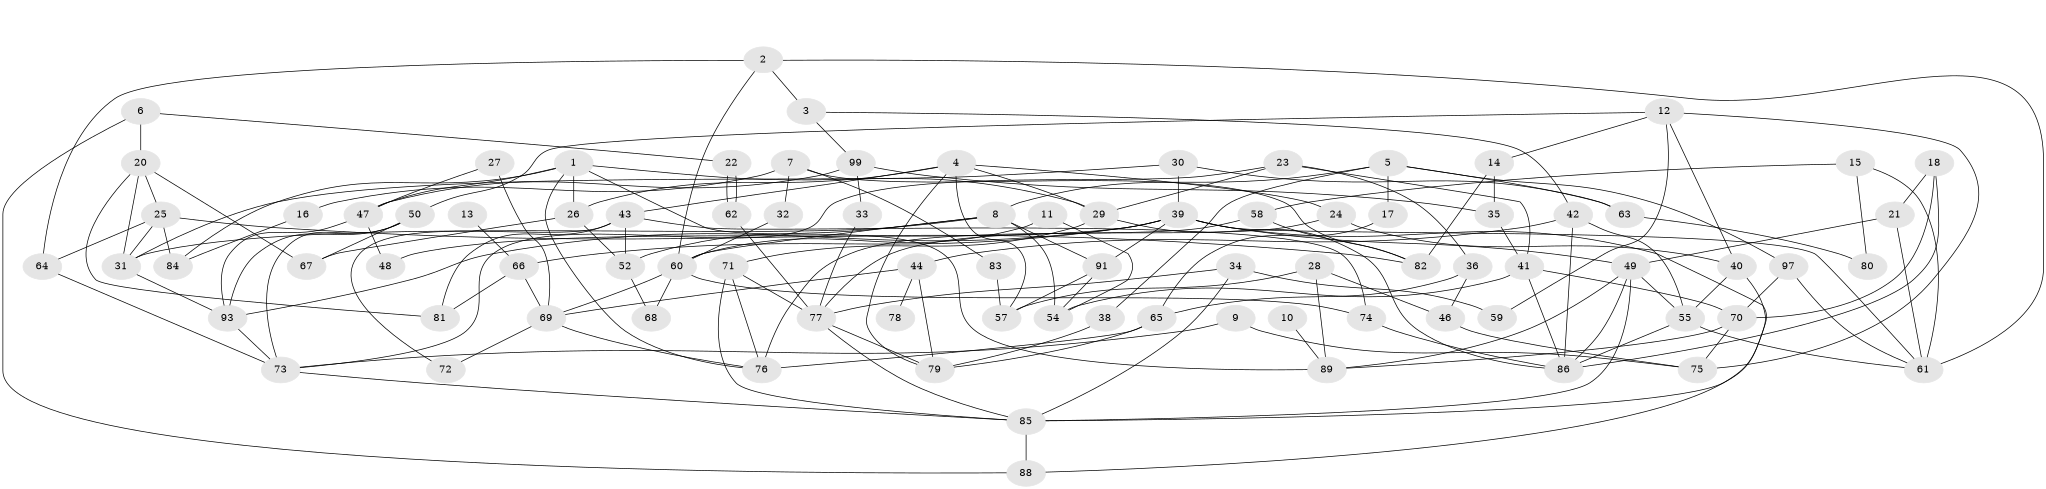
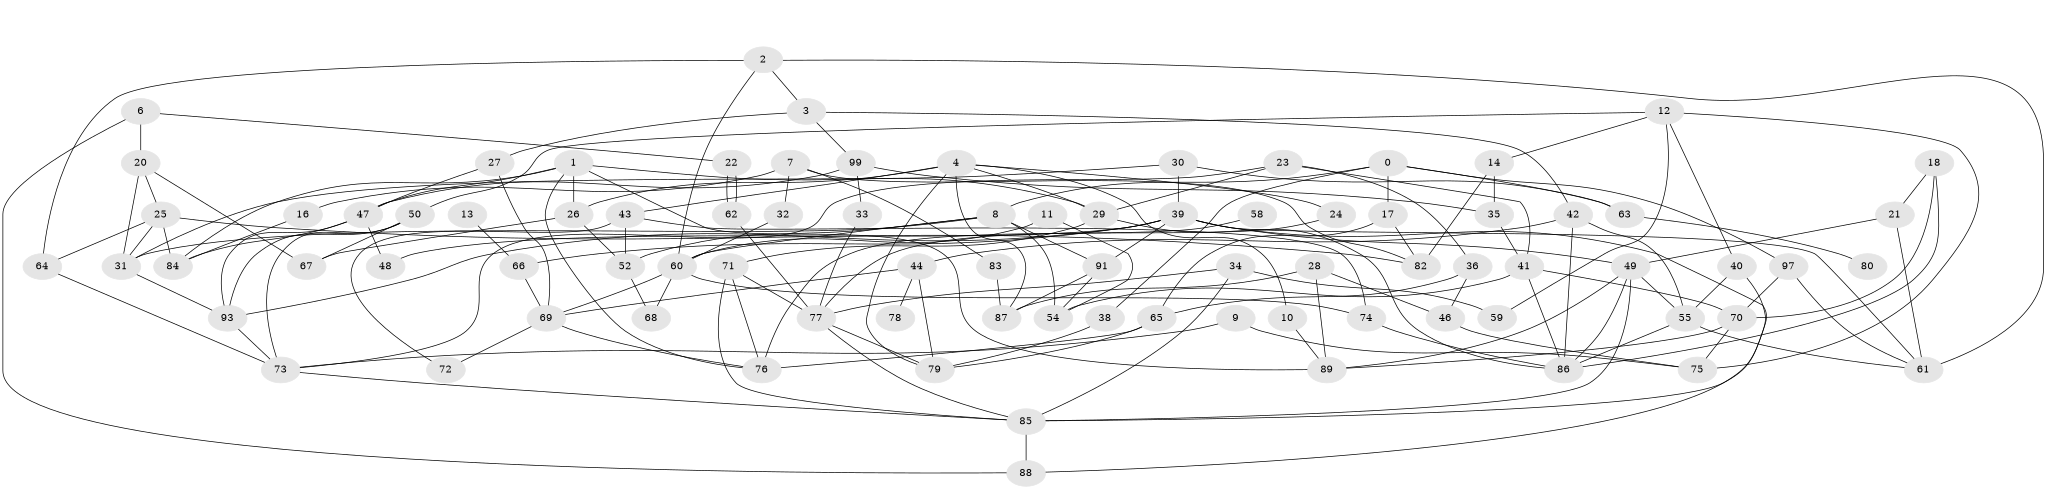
edge "3" -- "27": added
node "5": label "5" -> "0"
node "15": removed
edge "4" -- "10": added
edge "47" -- "84": added
edge "58" -- "82": now "17" -- "82"
edge "24" -- "40": removed
node "81": removed
node "57": label "57" -> "87"
